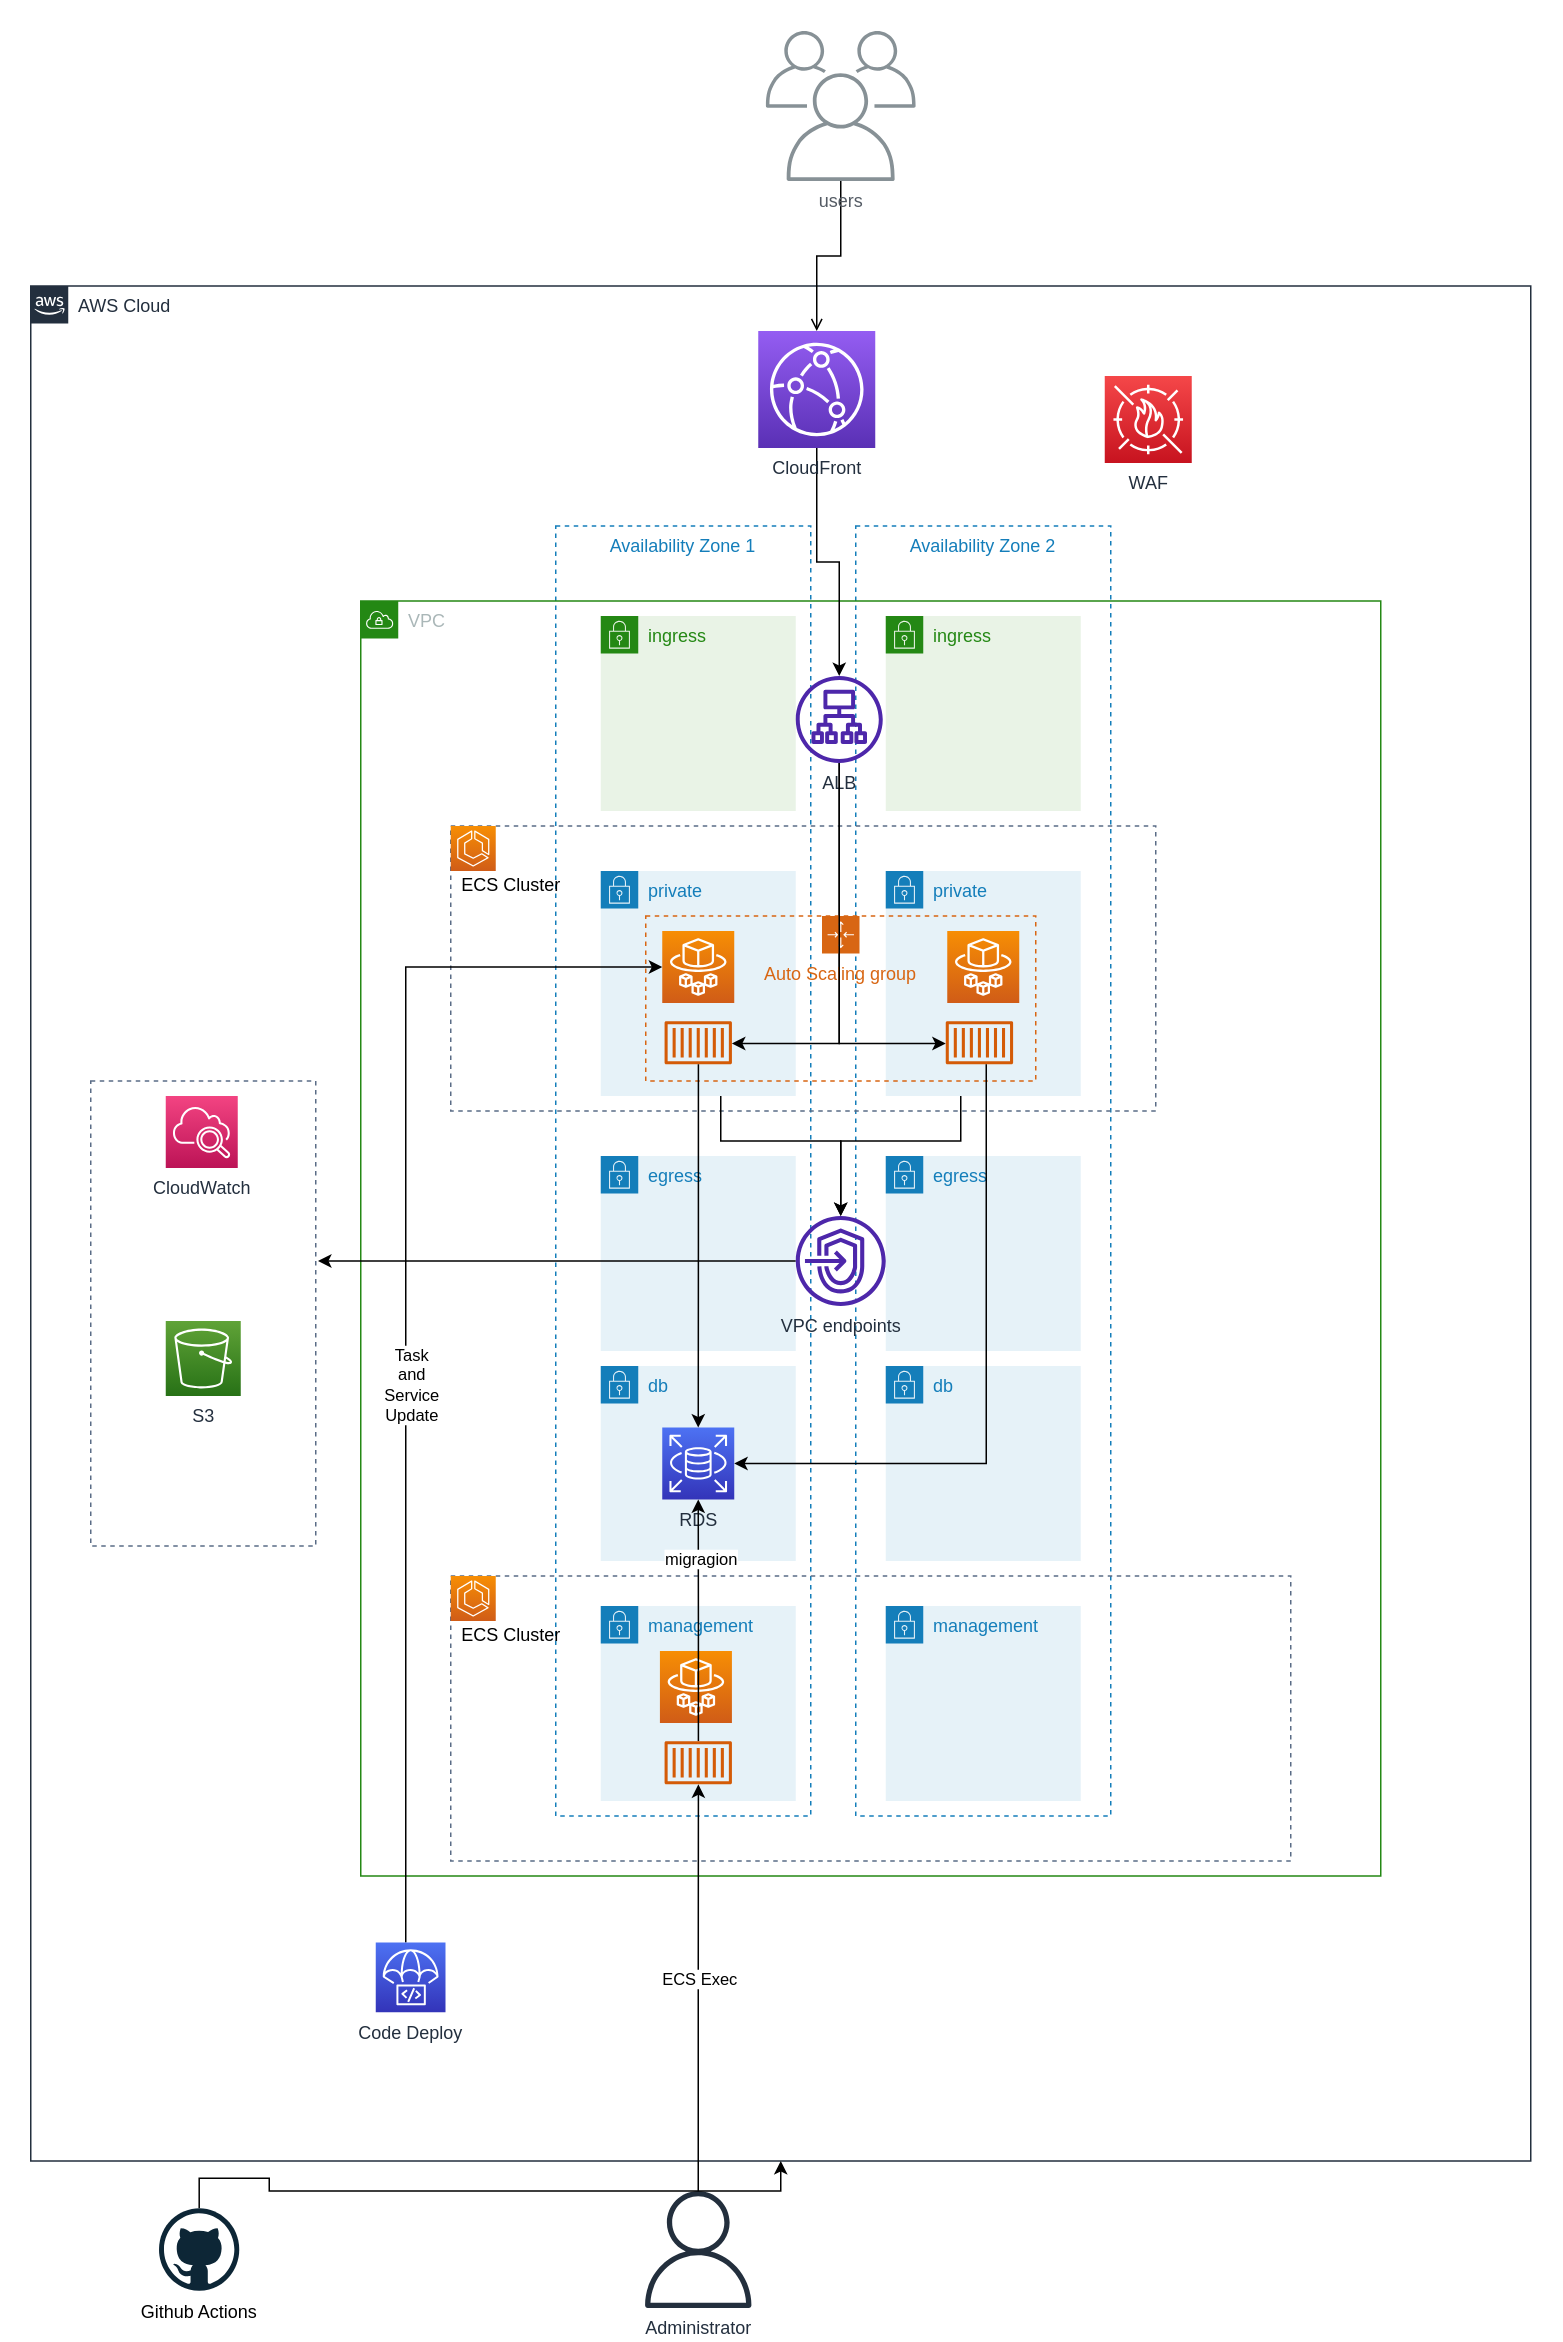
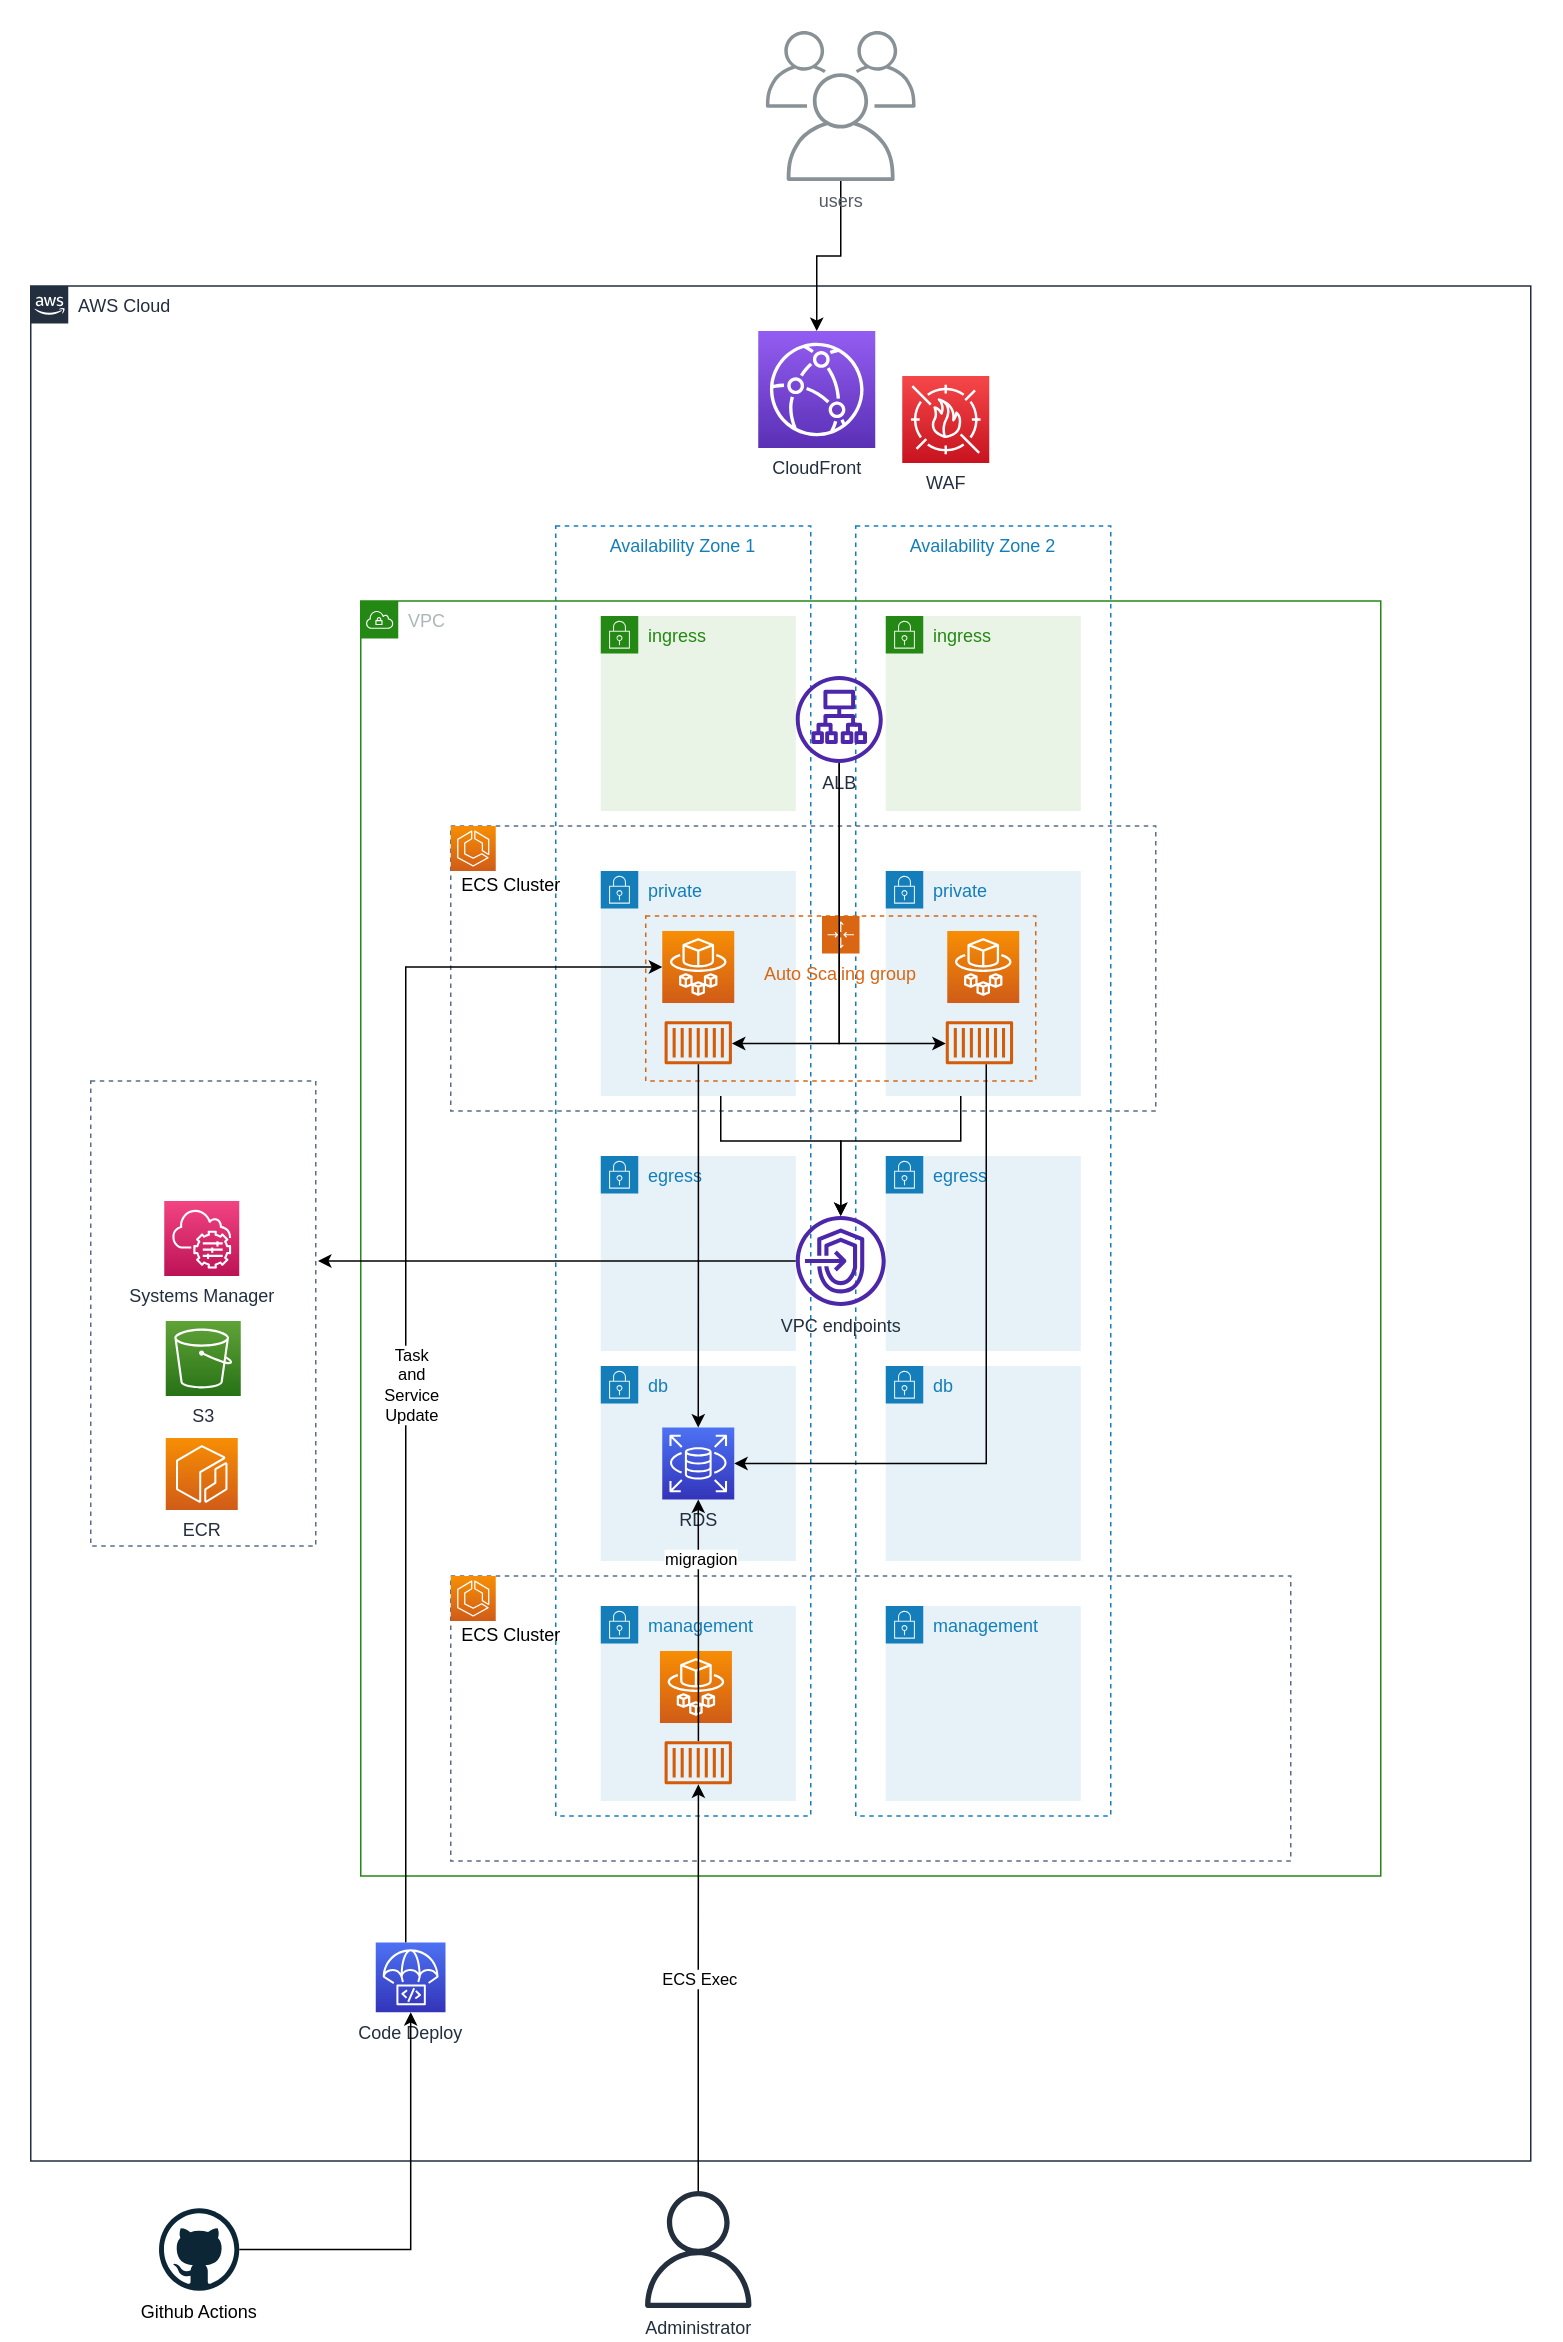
edge "users" -> "CloudFront": arrowhead open -> classic
node "WAF": moved (1148, 419) -> (946, 419)
edge "CloudFront" -> "ALB": removed
node "CloudWatch": removed
node "Systems Manager": added
node "ECR": added
edge "Github Actions" -> "AWS Cloud": now "Github Actions" -> "Code Deploy"
